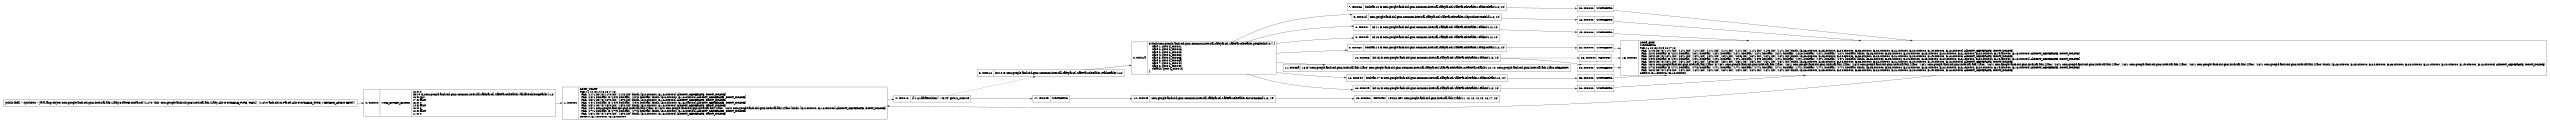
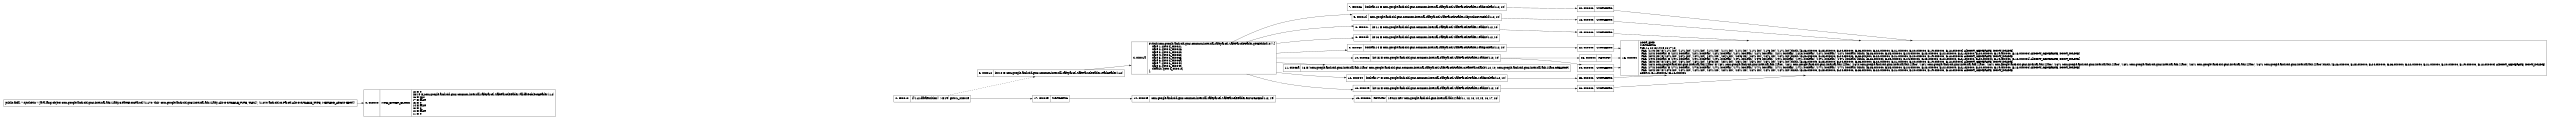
edge "4: 0x001a" -> "10: 0x0035": added
node "1: 0x000c": removed
